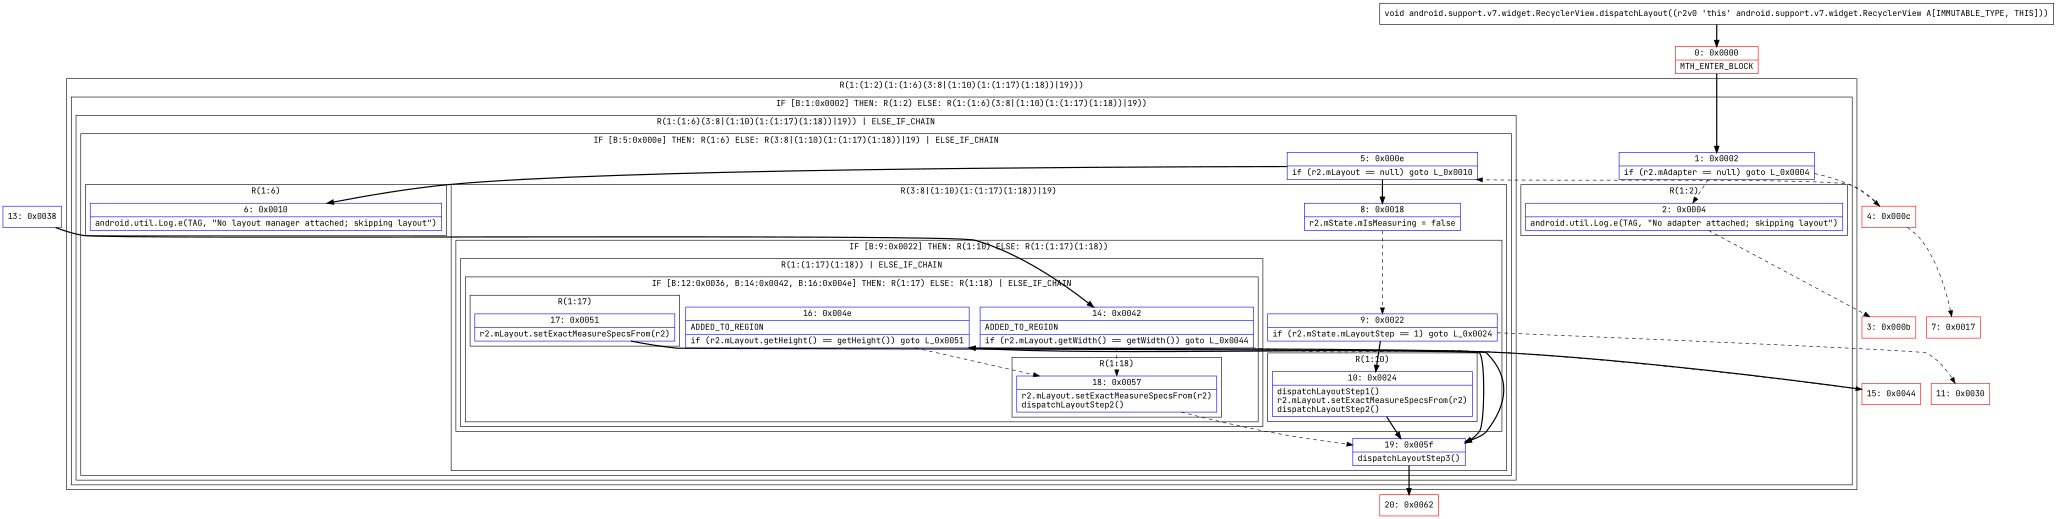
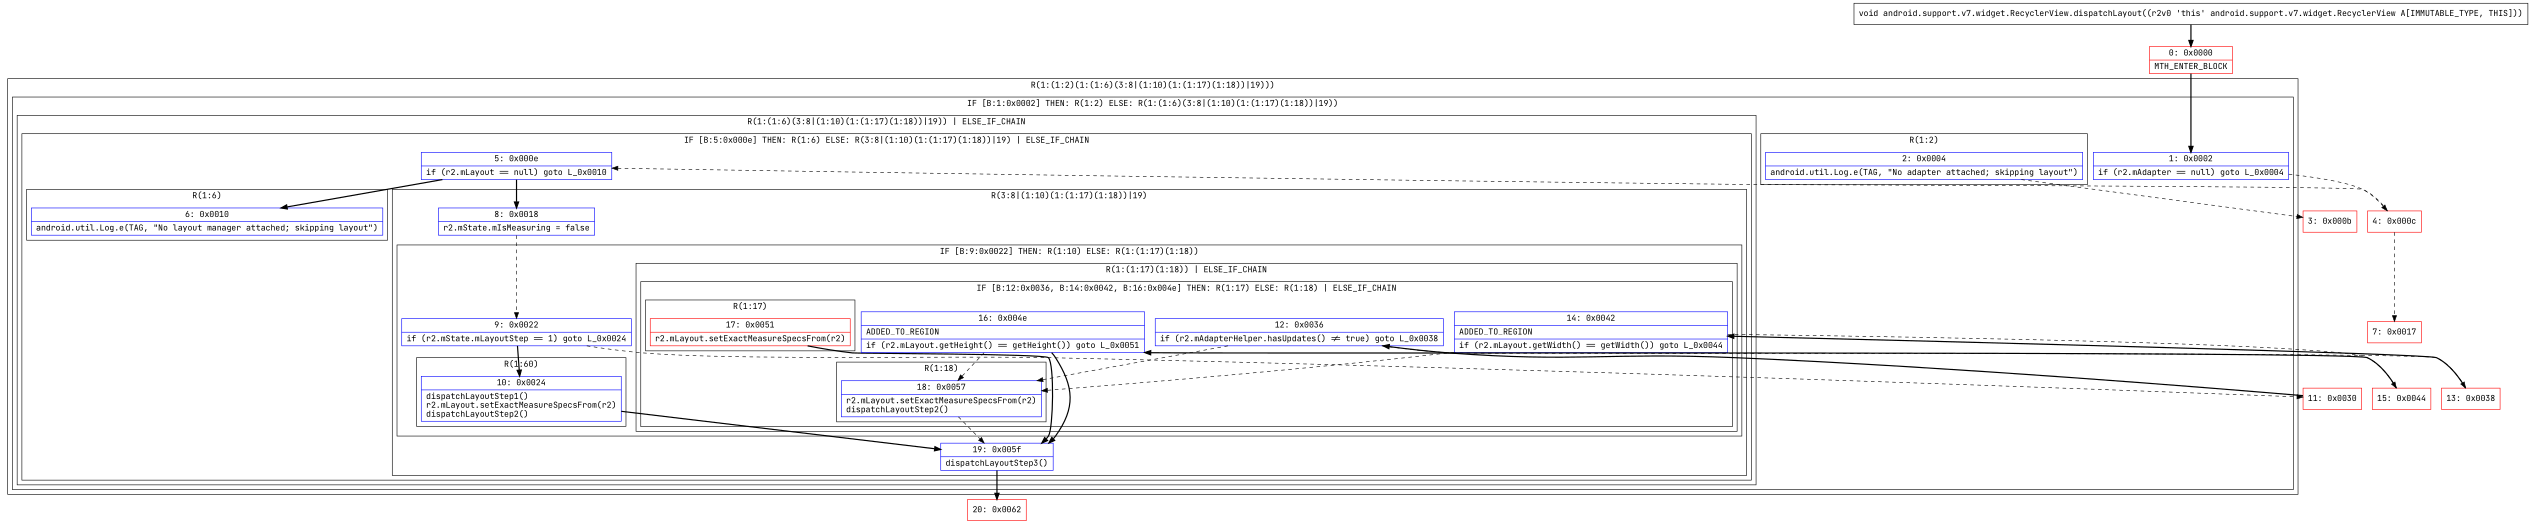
edge "1: 0x0002" -> "2: 0x0004": removed
node "13: 0x0038": color blue -> red
node "17: 0x0051": color blue -> red
node "12: 0x0036": added
cluster "R(1:10)": label "R(1:10)" -> "R(1:60)"
